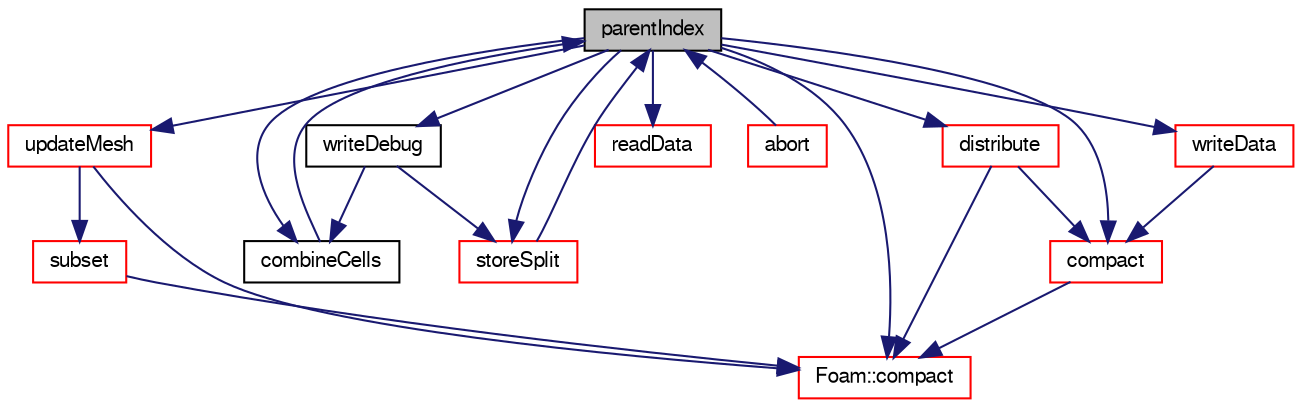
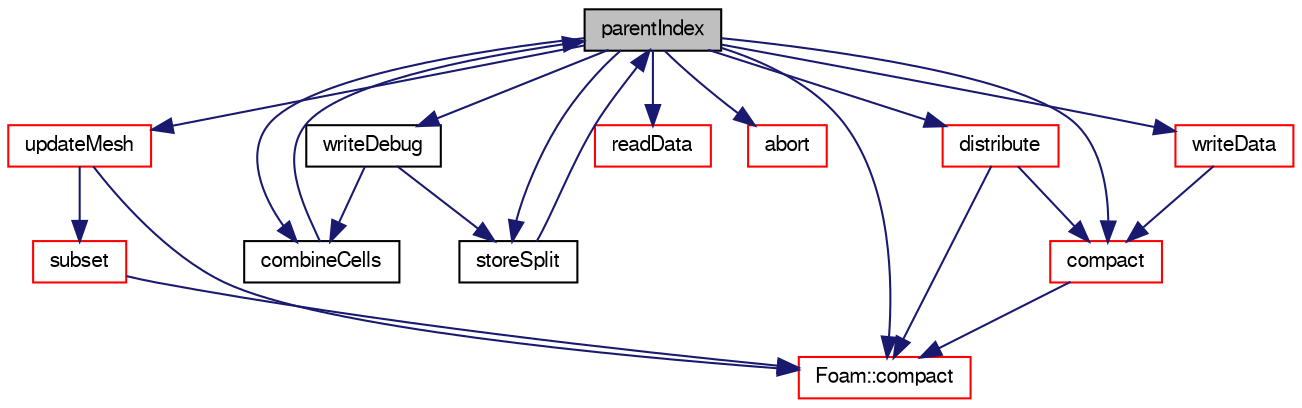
edge "abort" -> "parentIndex": reversed
node "storeSplit": color red -> black
